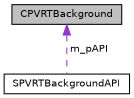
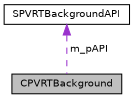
edge "SPVRTBackgroundAPI" -> "CPVRTBackground": reversed
